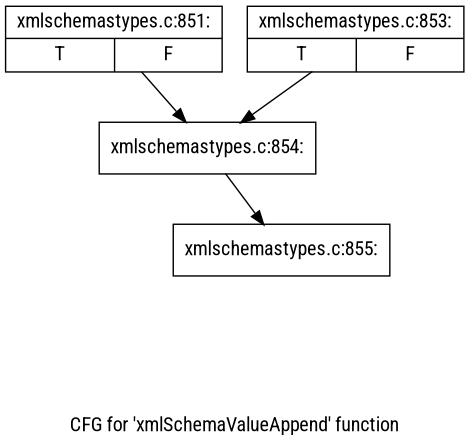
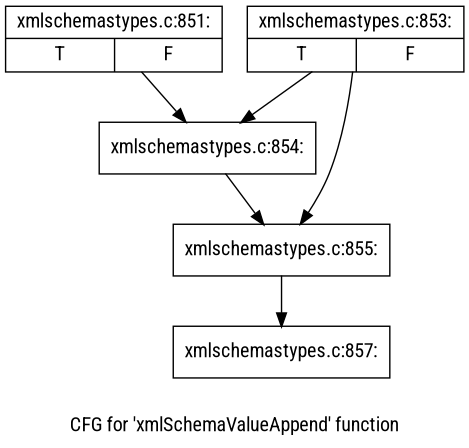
edge "xmlschemastypes.c:853:" -> "xmlschemastypes.c:855:": added
node "xmlschemastypes.c:857:": added
